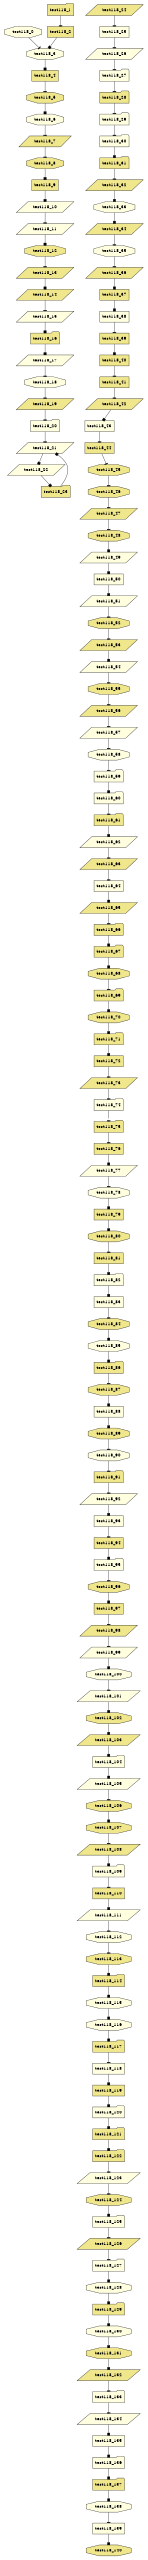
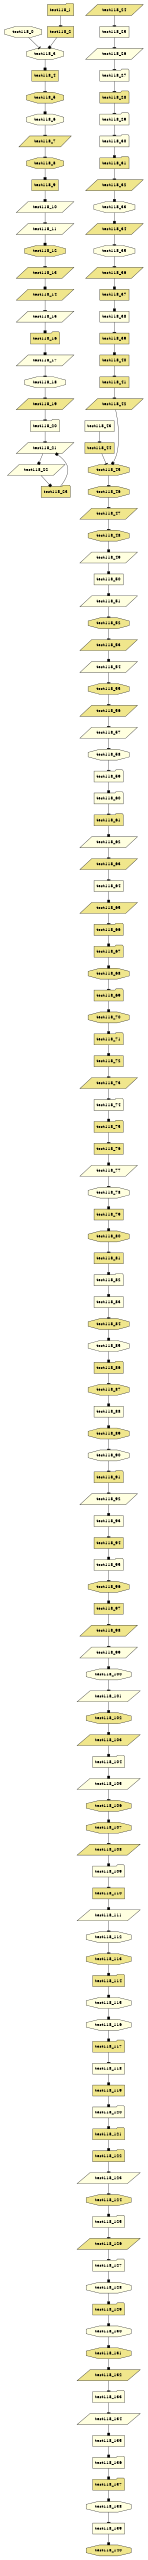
edge "test118_42" -> "test118_43": now "test118_42" -> "test118_45"
edge "test118_74" -> "test118_75": arrowhead tee -> box
